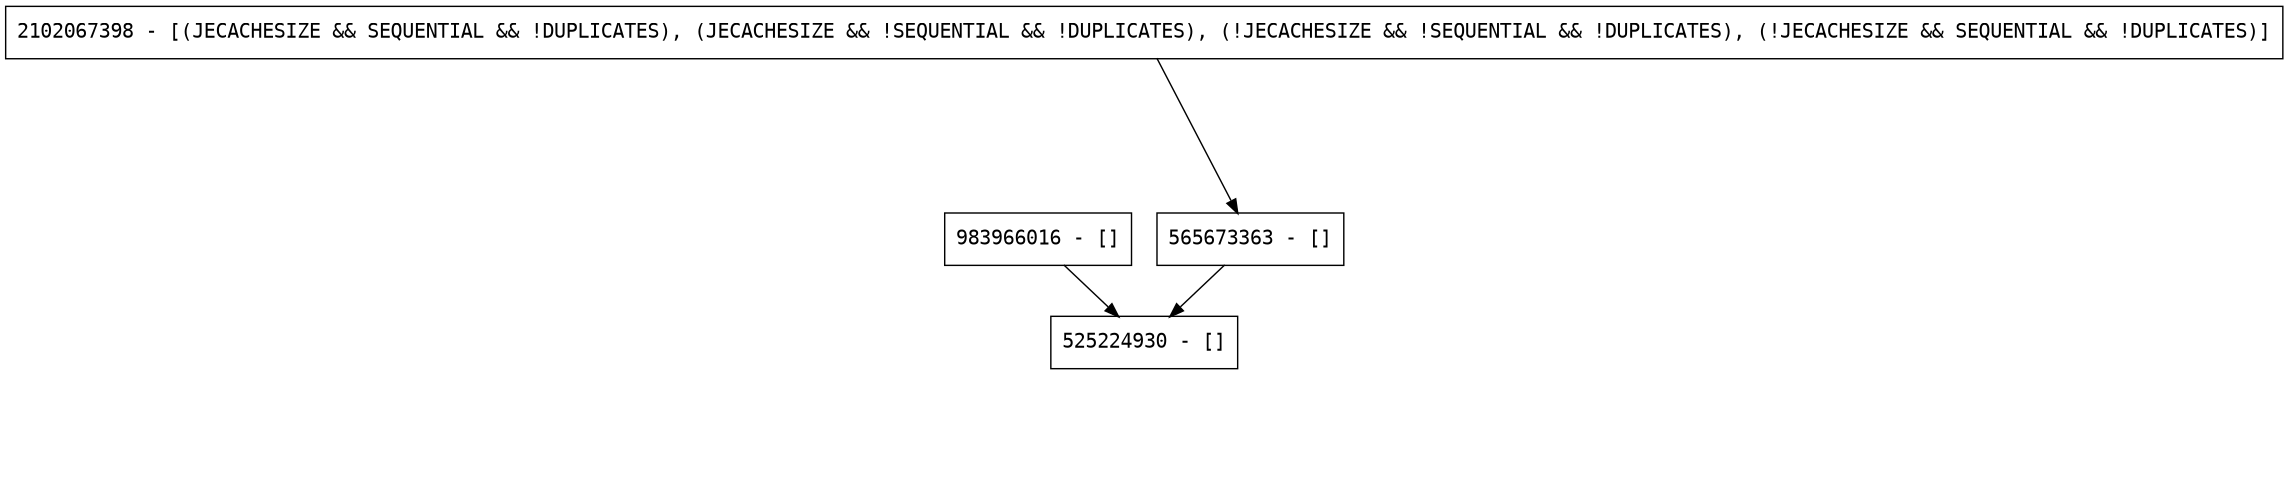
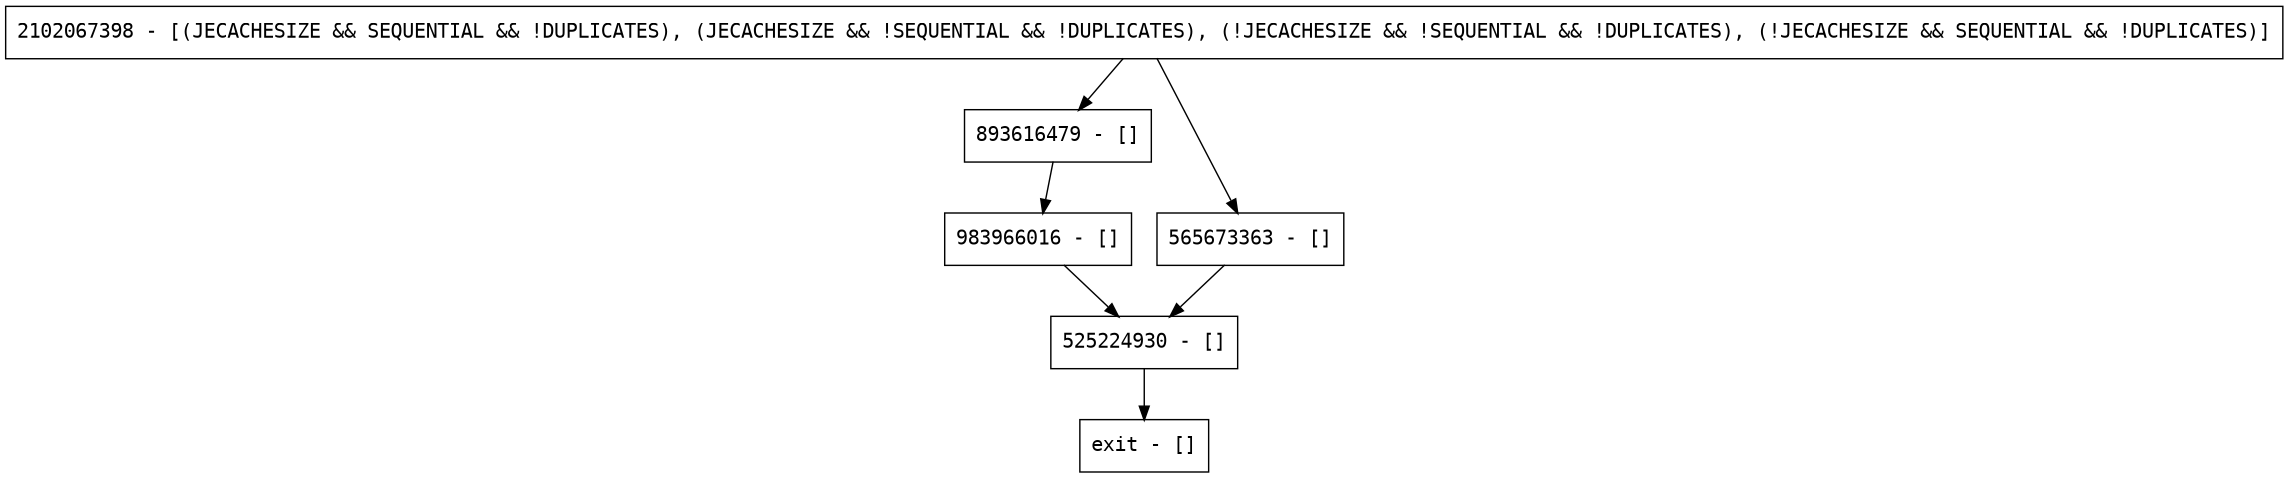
node "893616479 - []": added
node "exit - []": added
